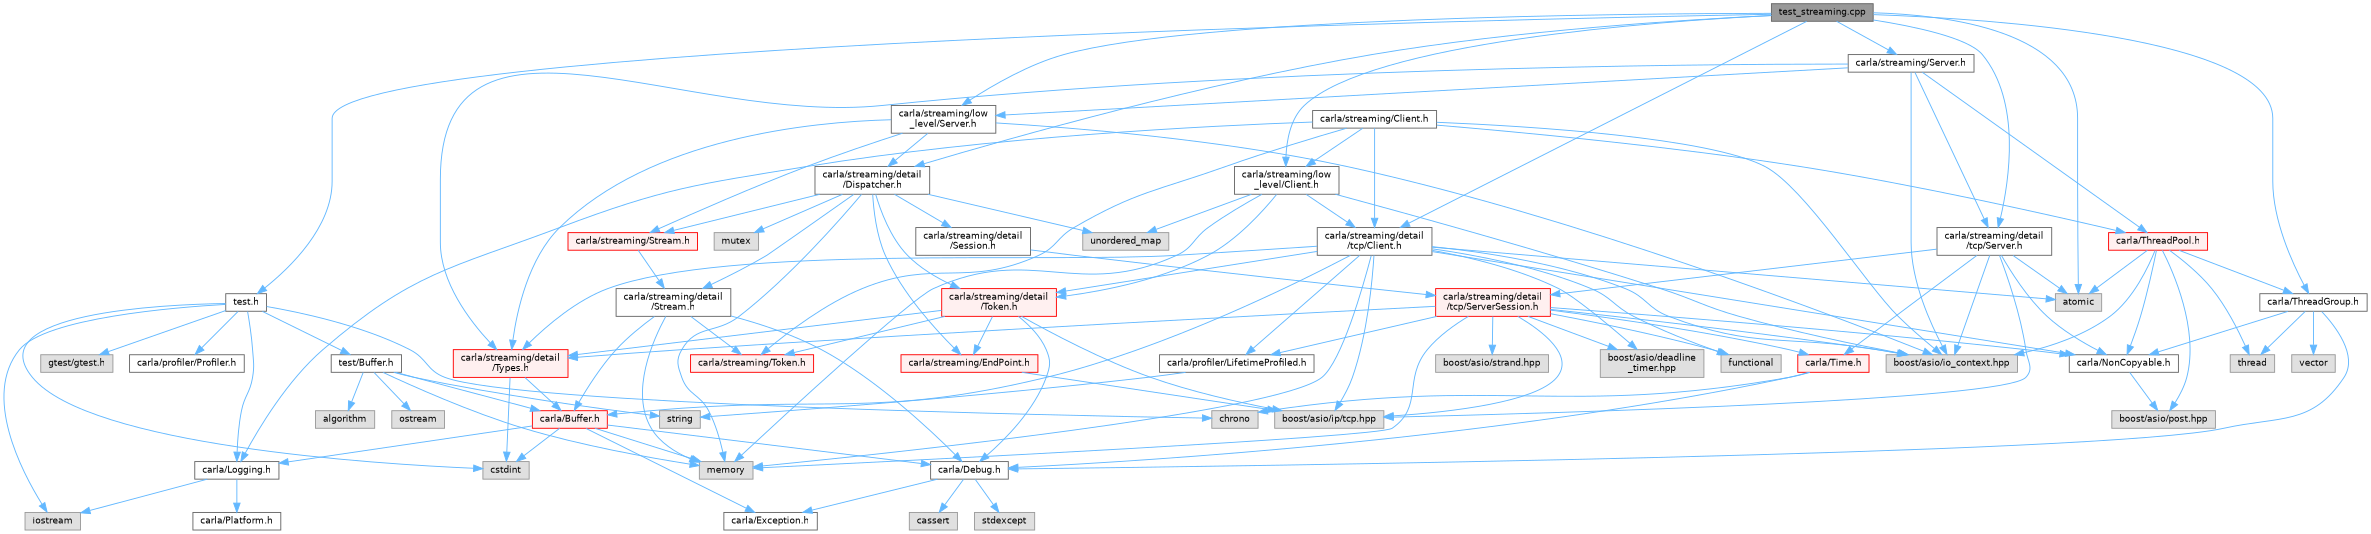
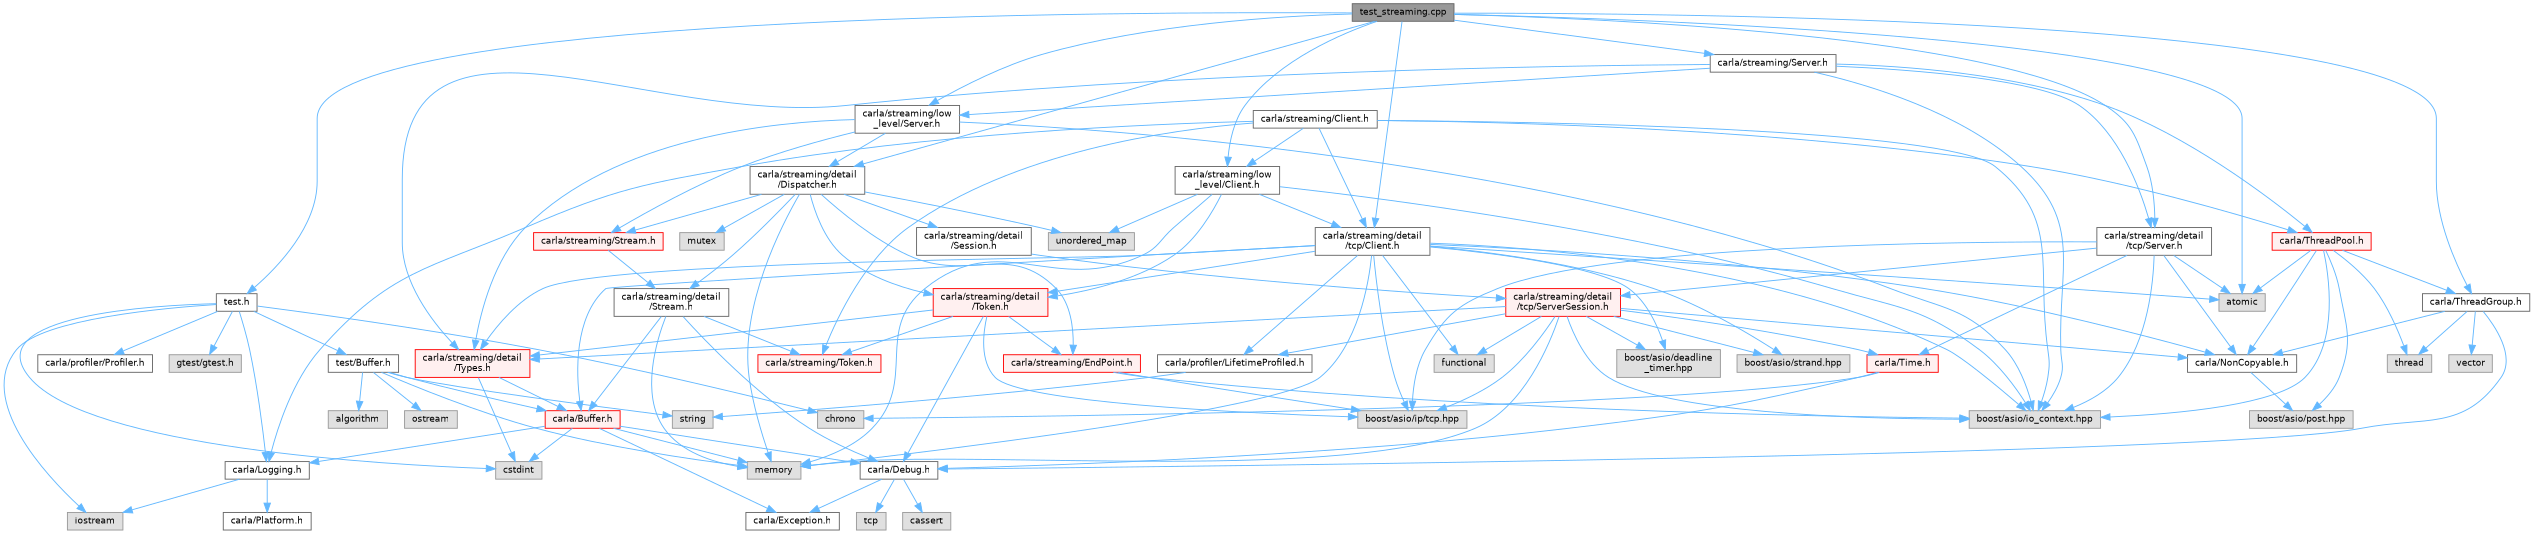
edge "carla/streaming/detail /tcp/Client.h" -> "boost/asio/strand.hpp": added
edge "carla/streaming/EndPoint.h" -> "boost/asio/io_context.hpp": added
node "stdexcept": label "stdexcept" -> "tcp"
